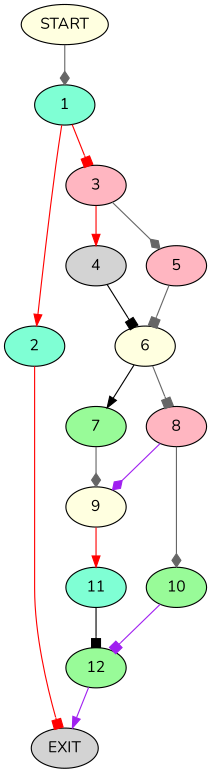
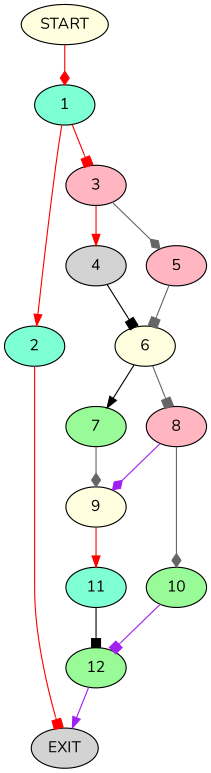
edge "START" -> "1": color gray40 -> red
